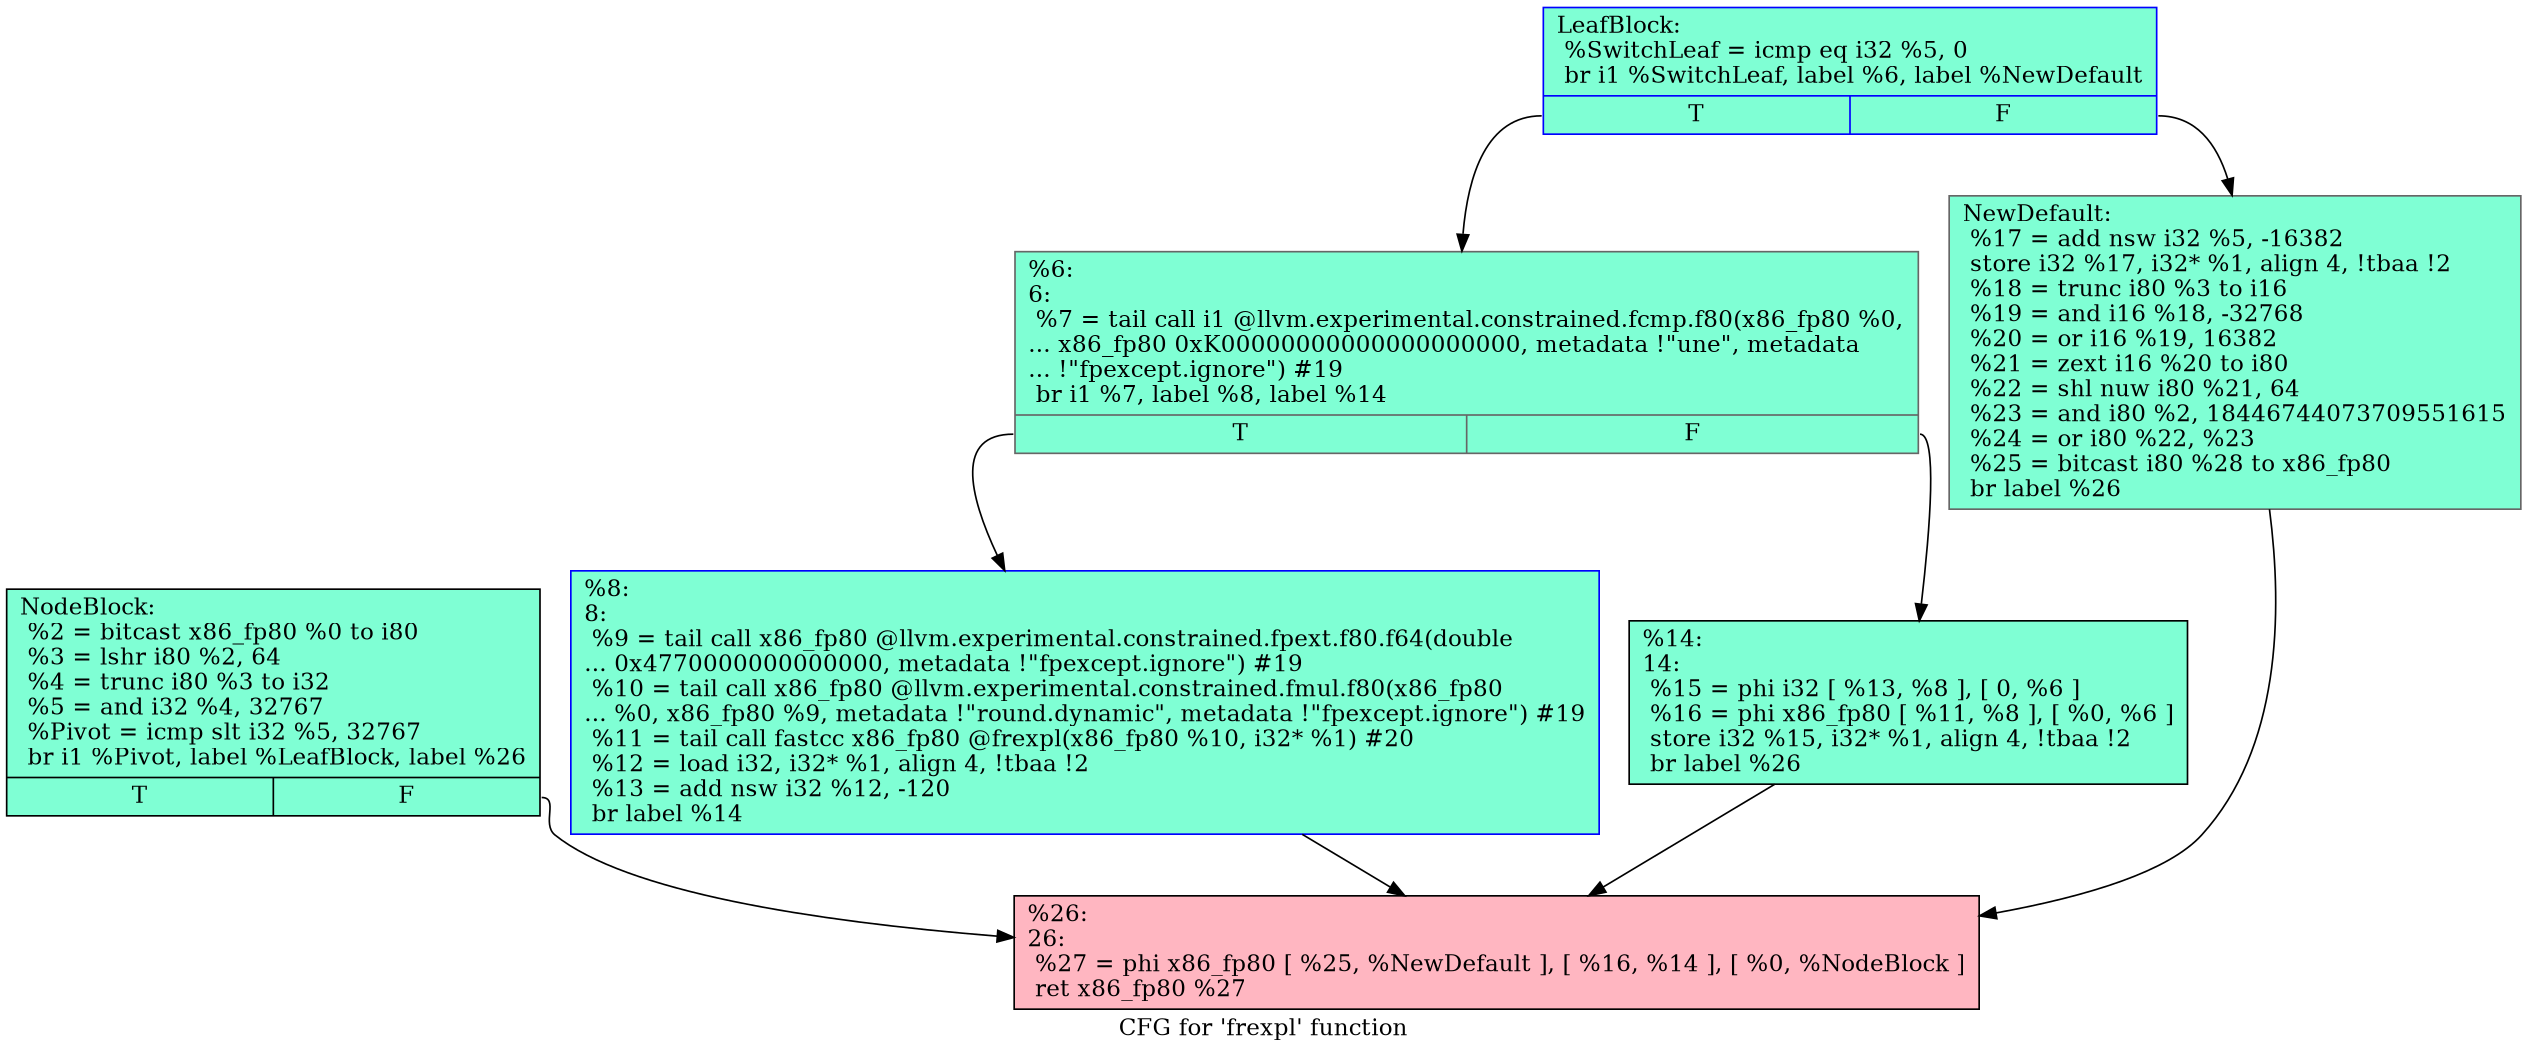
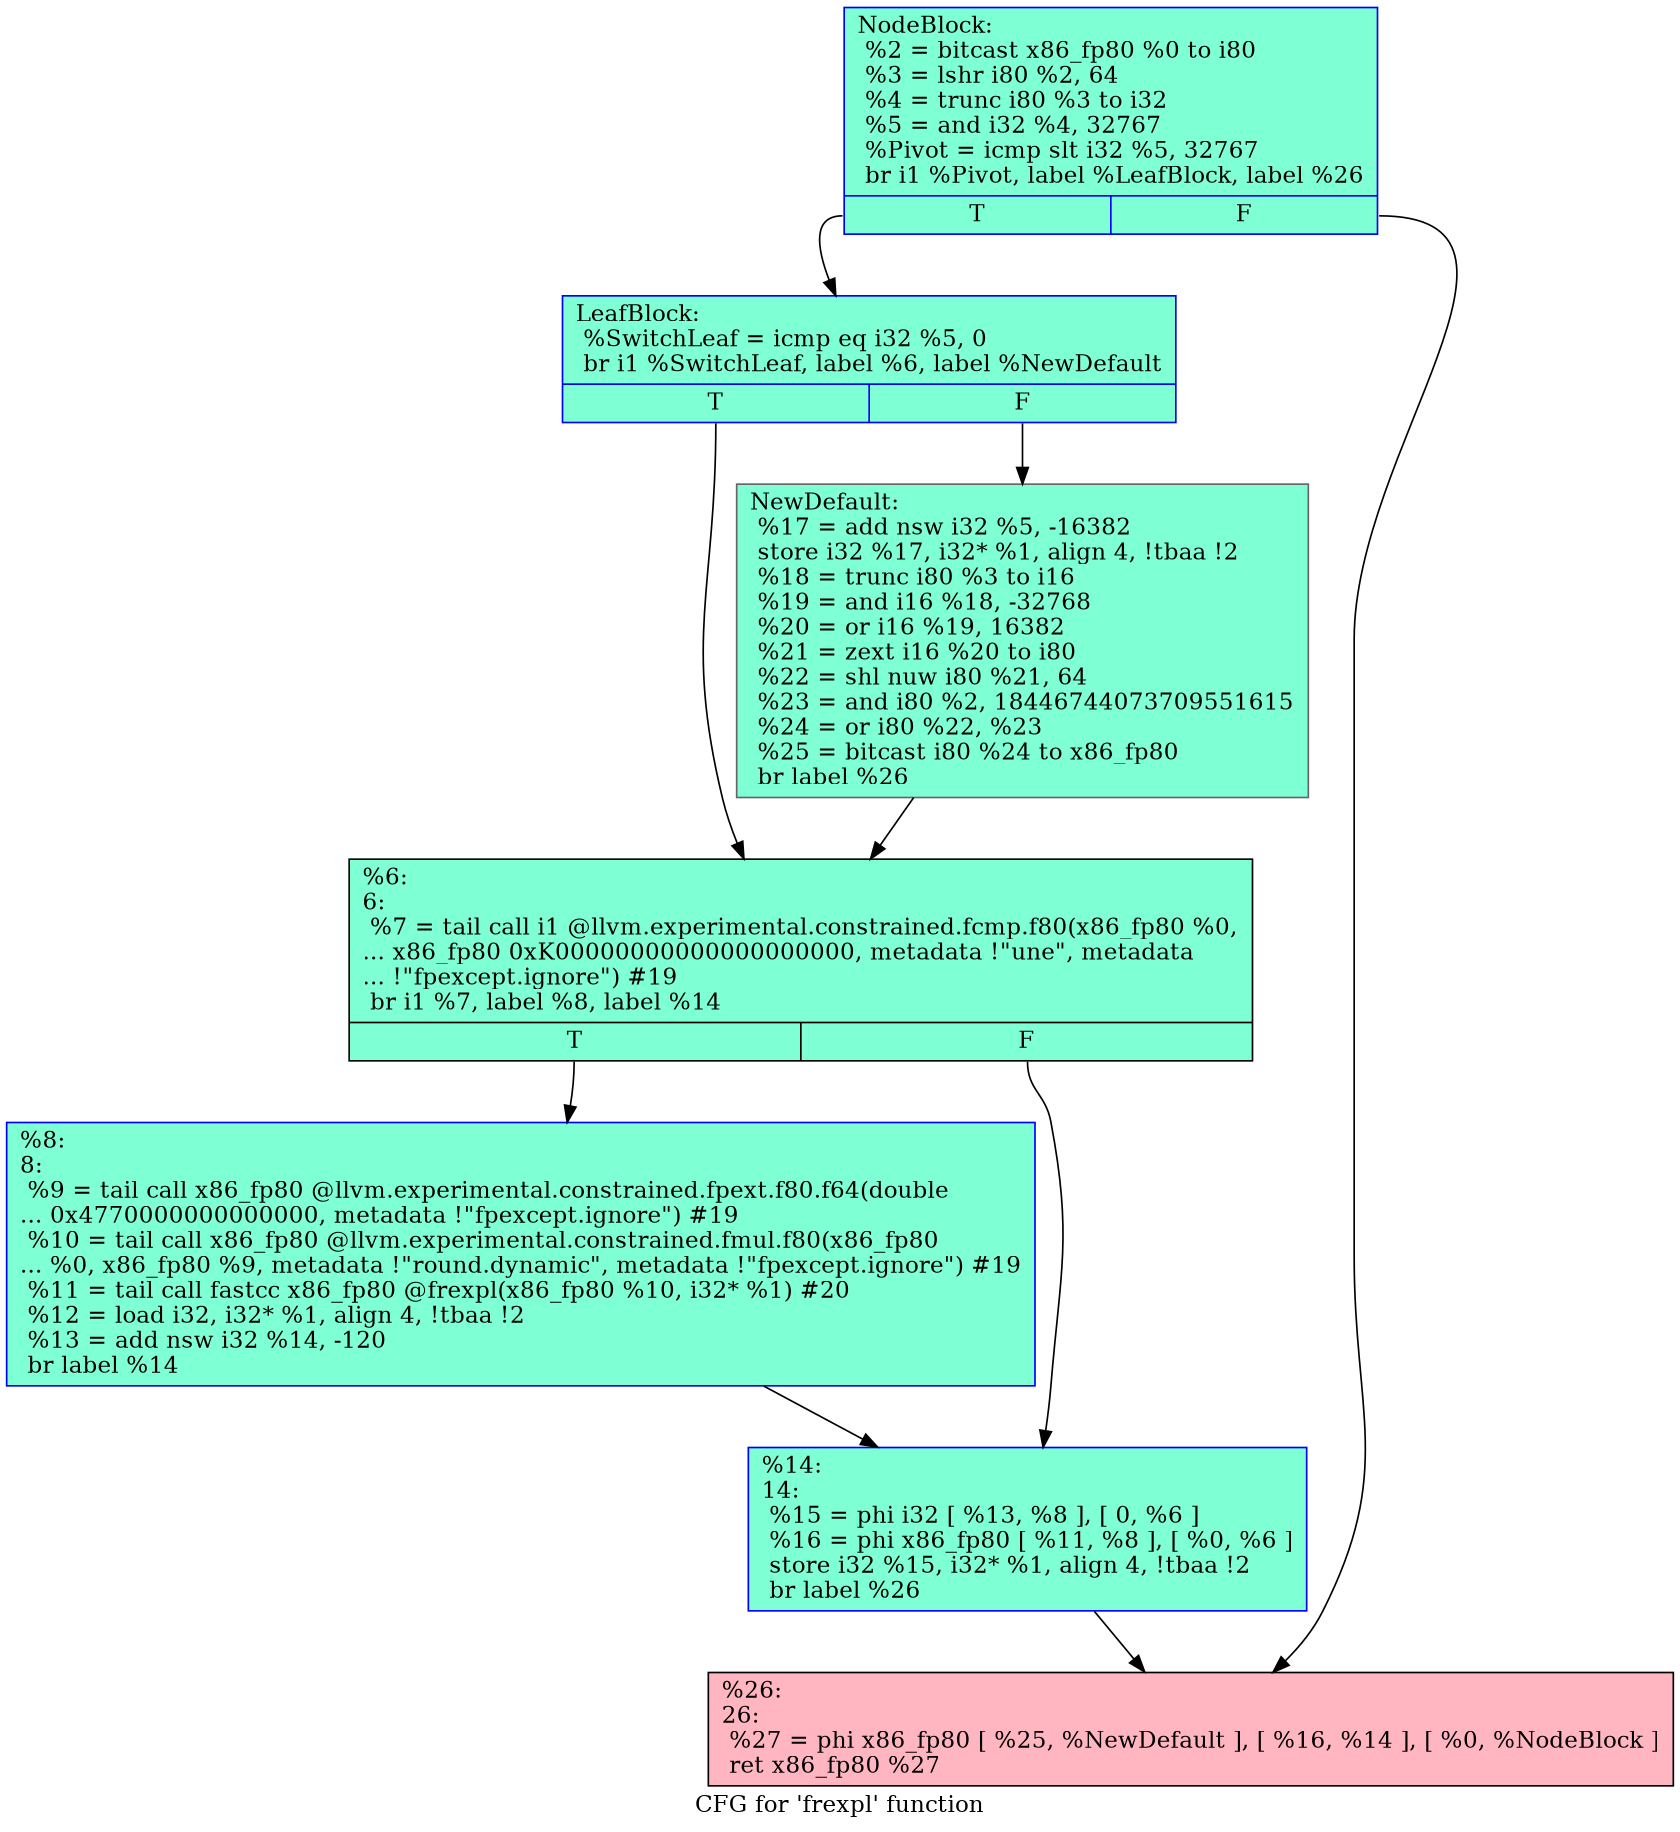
edge "NodeBlock:" -> "LeafBlock:": added
node "%6:": color gray40 -> black
node "NewDefault:": text "%25 = bitcast i80 %28 to x86_fp80" -> "%25 = bitcast i80 %24 to x86_fp80"
node "NodeBlock:": color black -> blue
node "%14:": color black -> blue
edge "NewDefault:" -> "%26:": now "NewDefault:" -> "%6:"
node "%8:": text "%13 = add nsw i32 %12, -120" -> "%13 = add nsw i32 %14, -120"
edge "%8:" -> "%26:": now "%8:" -> "%14:"
